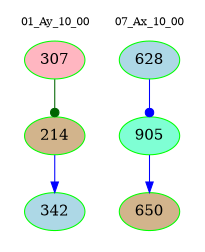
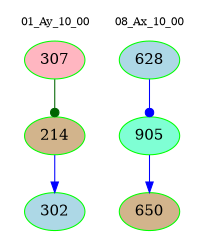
cluster "07_Ax_10_00": label "07_Ax_10_00" -> "08_Ax_10_00"
node "342": label "342" -> "302"
